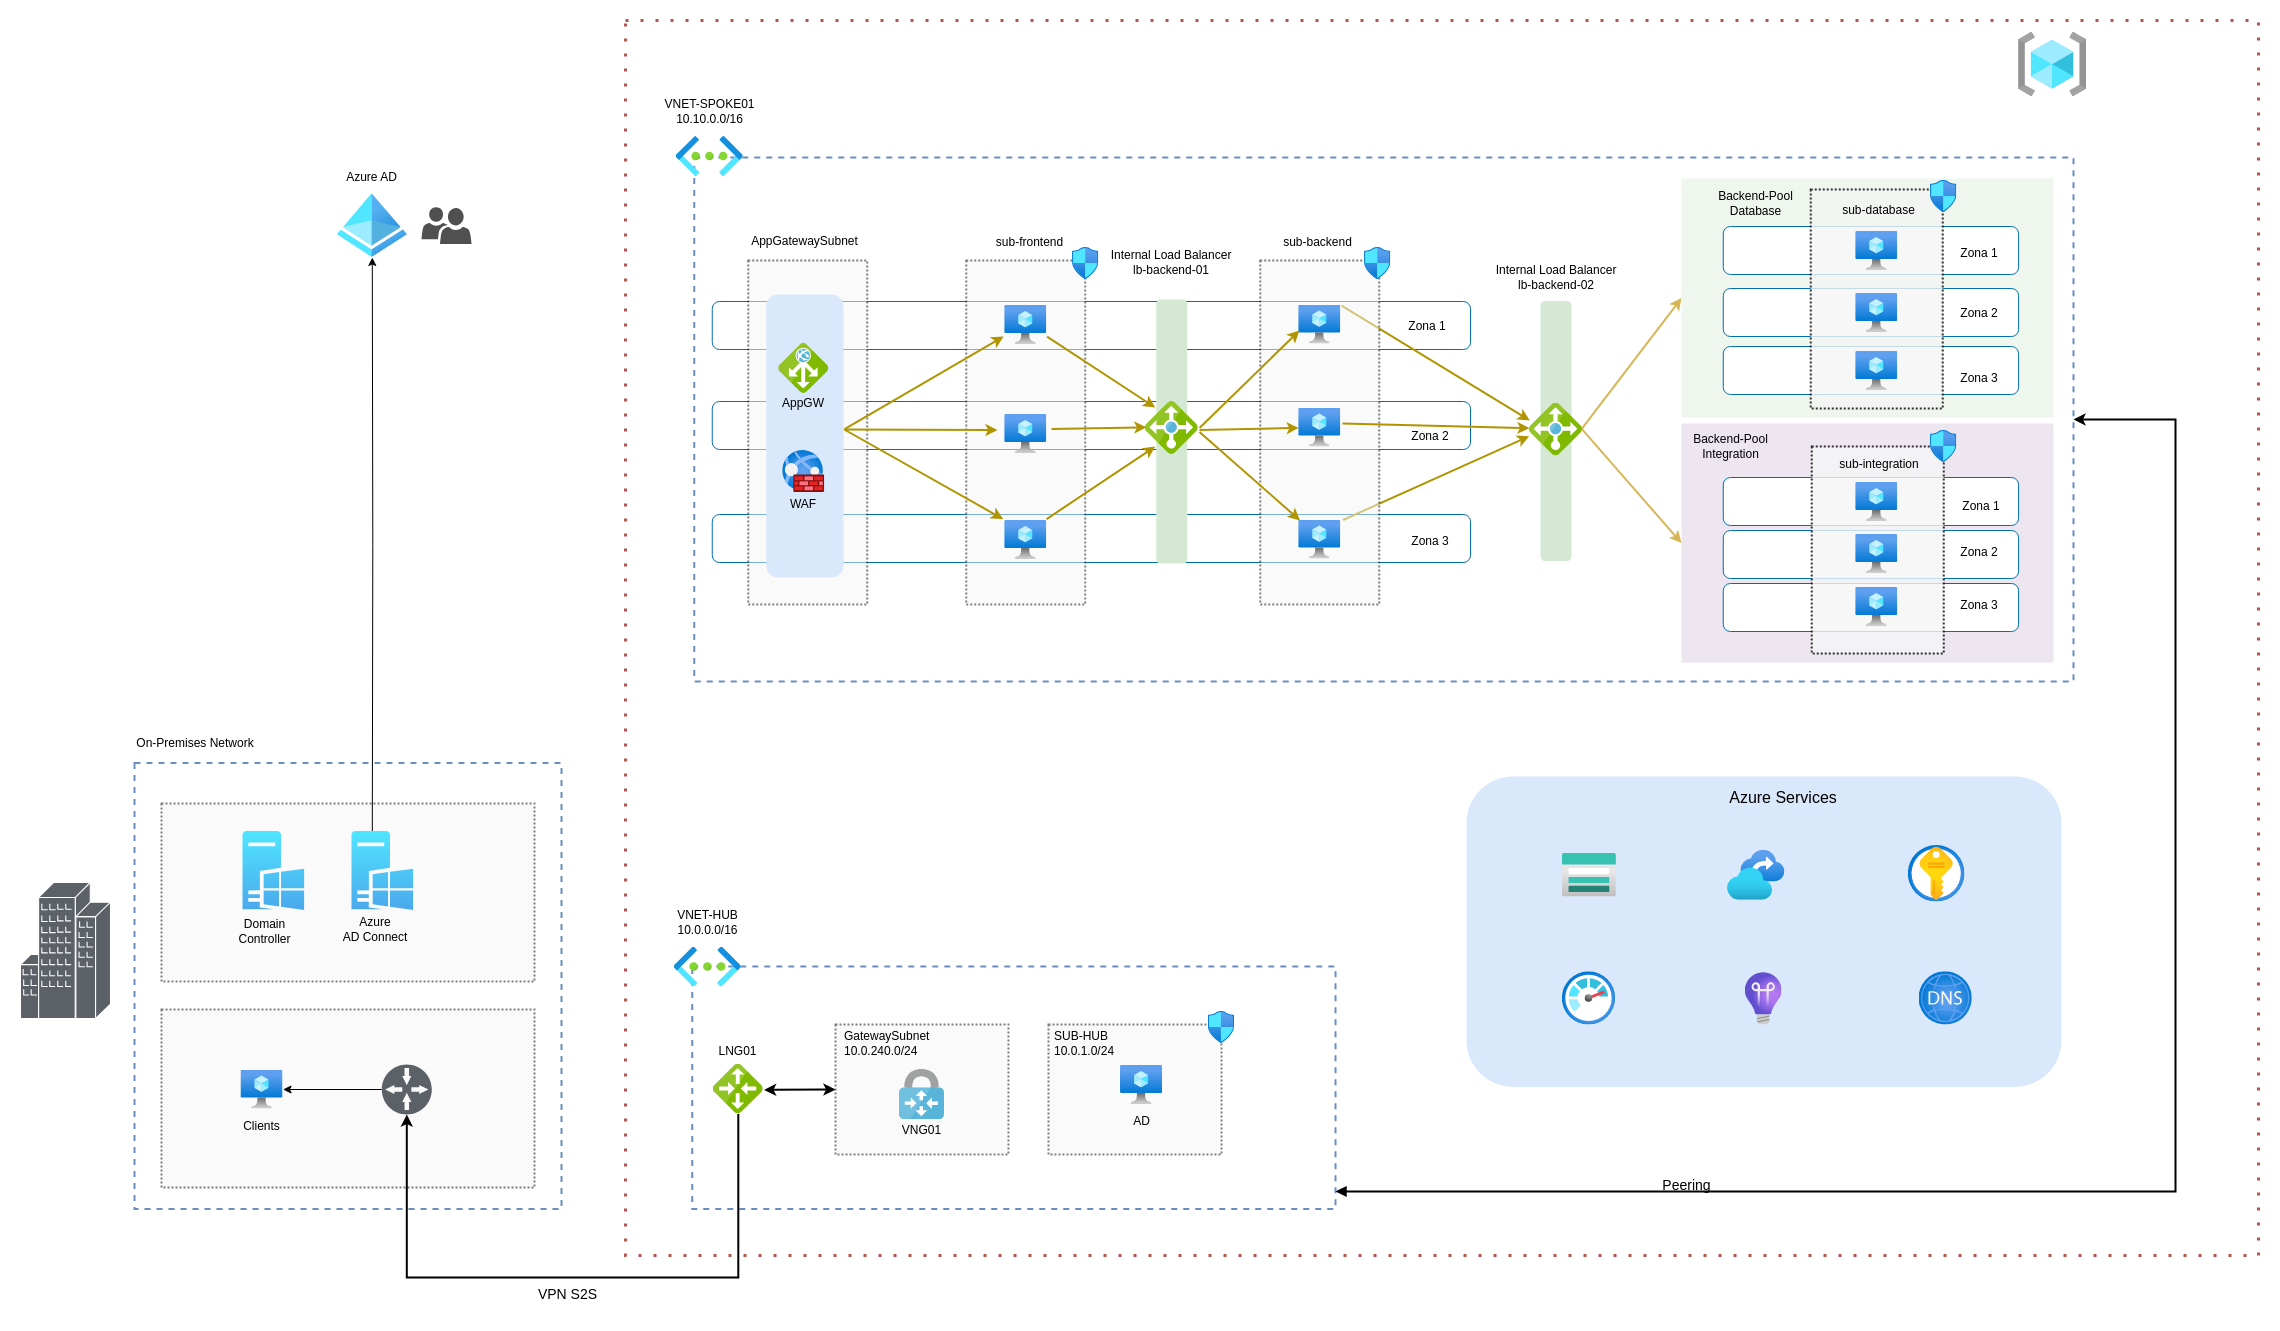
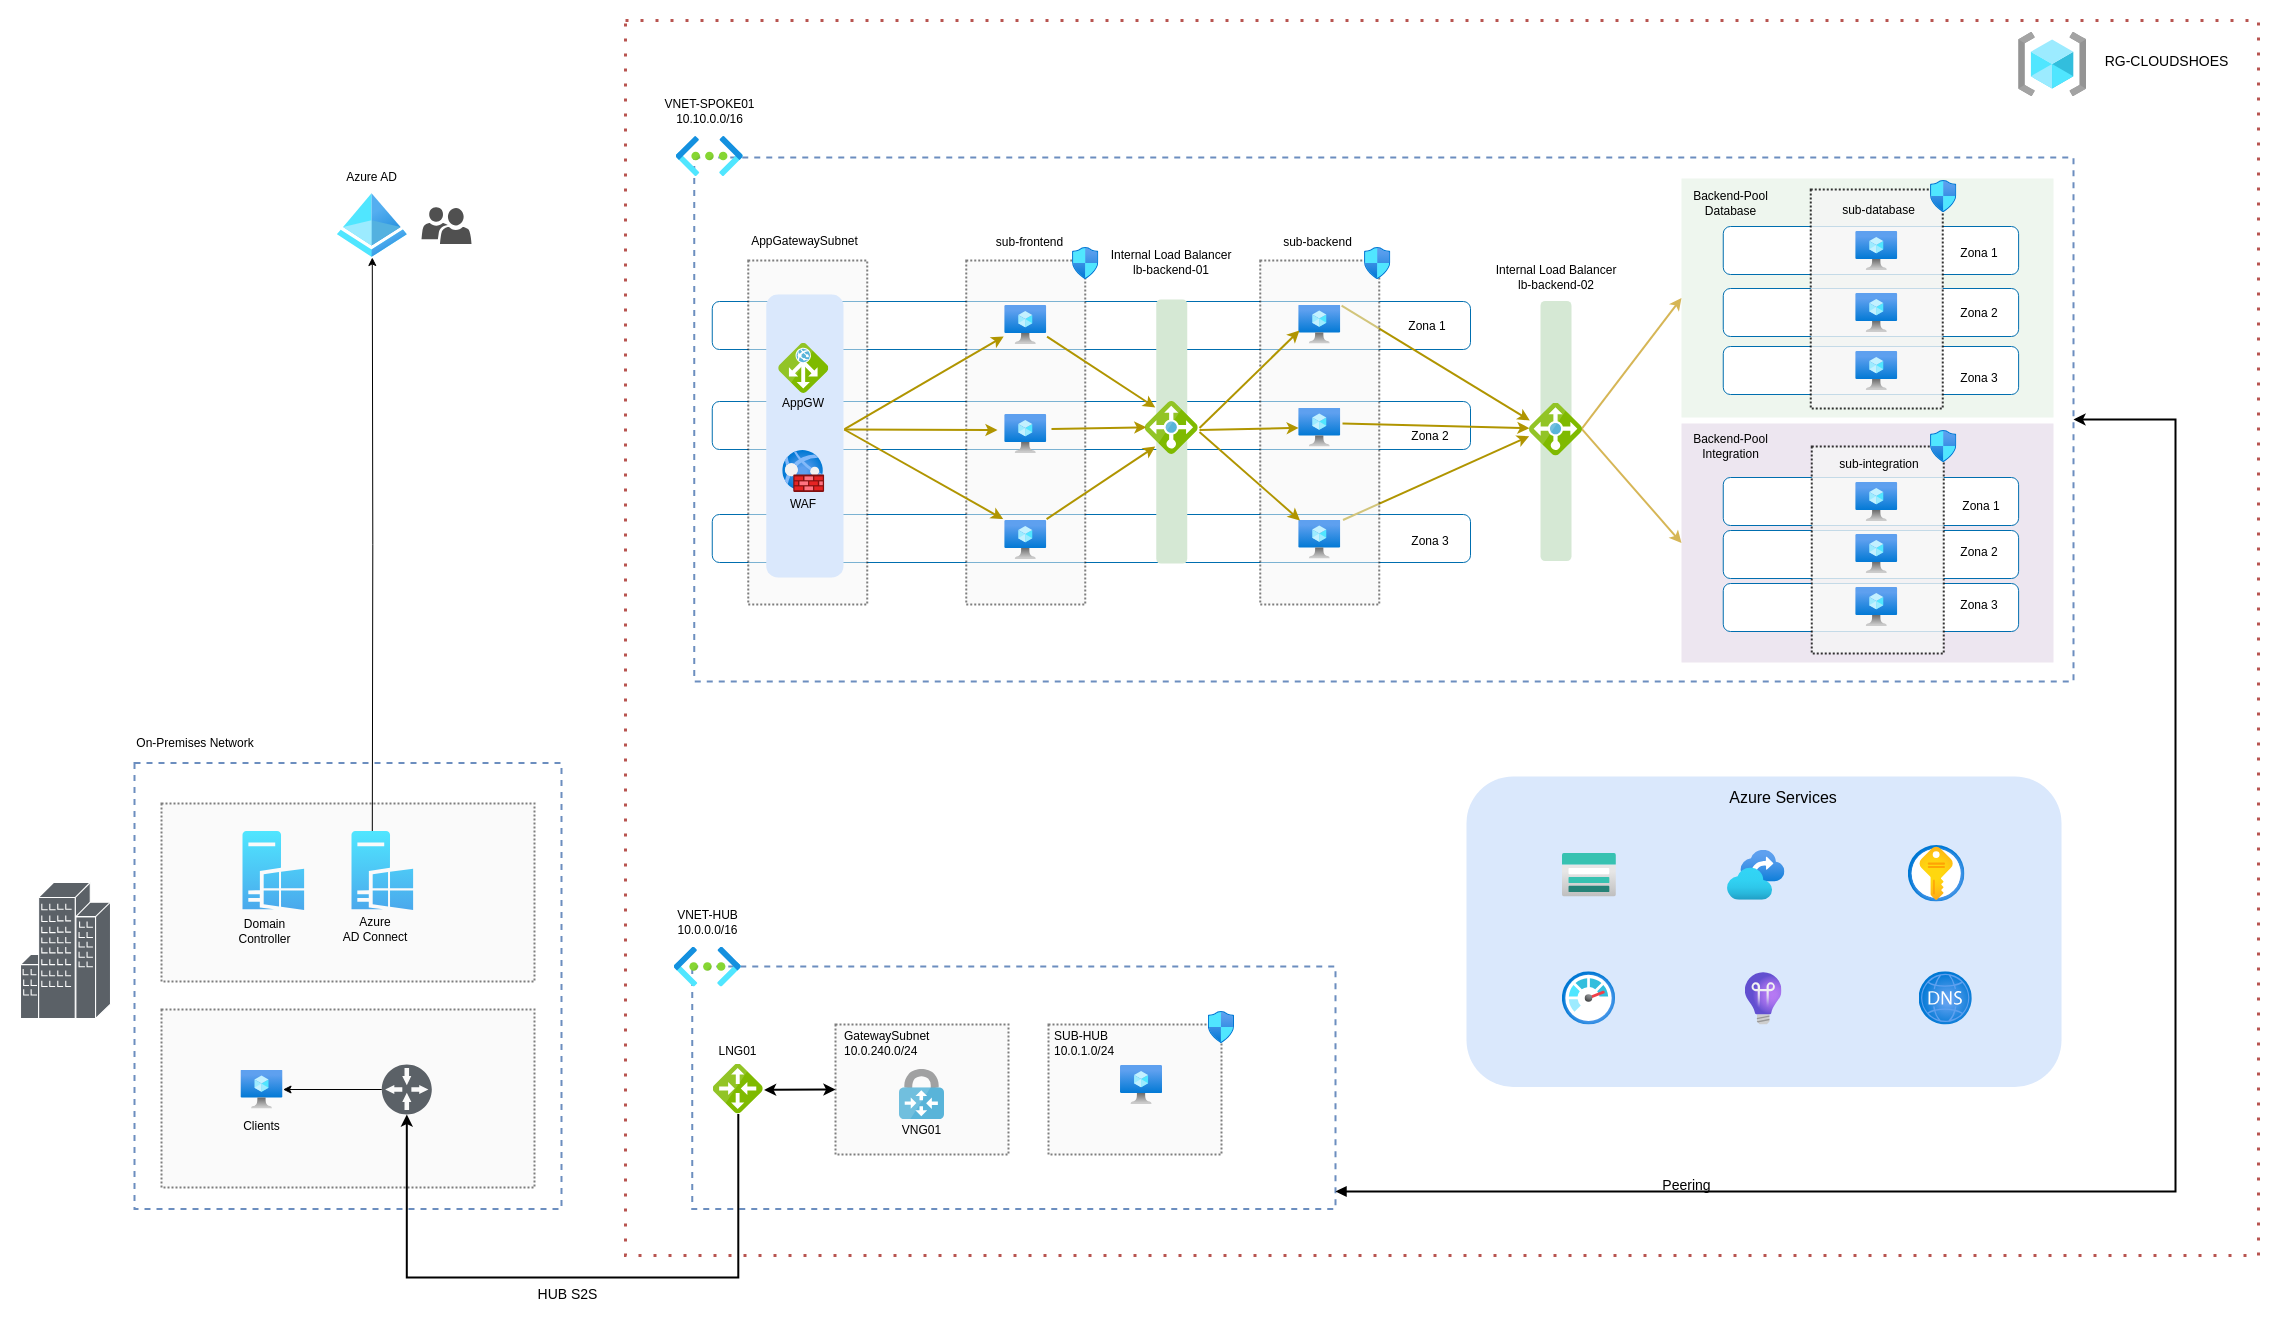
node "RG-CLOUDSHOES": added
node "Backend-Pool Database": moved (1756, 204) -> (1731, 204)
node "AD": removed
node "VPN S2S": label "VPN S2S" -> "HUB S2S"
